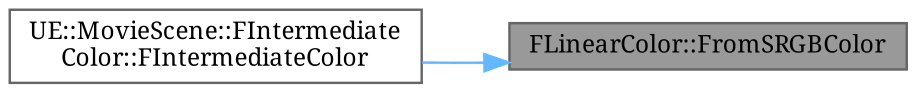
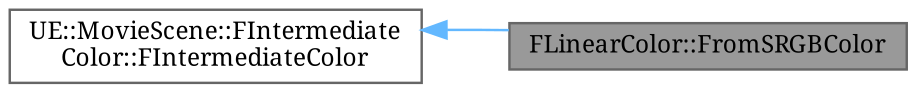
edge "UE::MovieScene::FIntermediate Color::FIntermediateColor" -> "FLinearColor::FromSRGBColor": reversed
